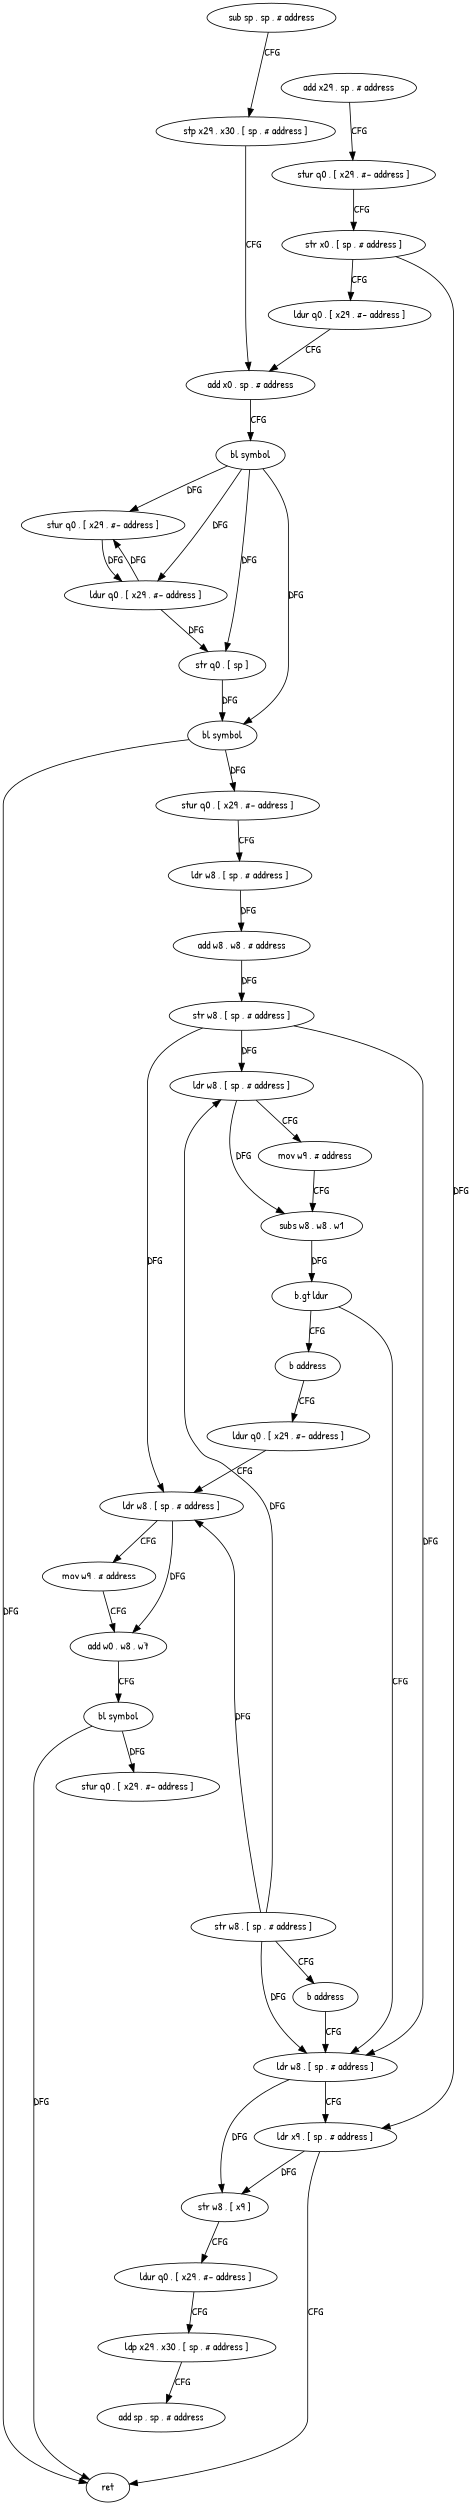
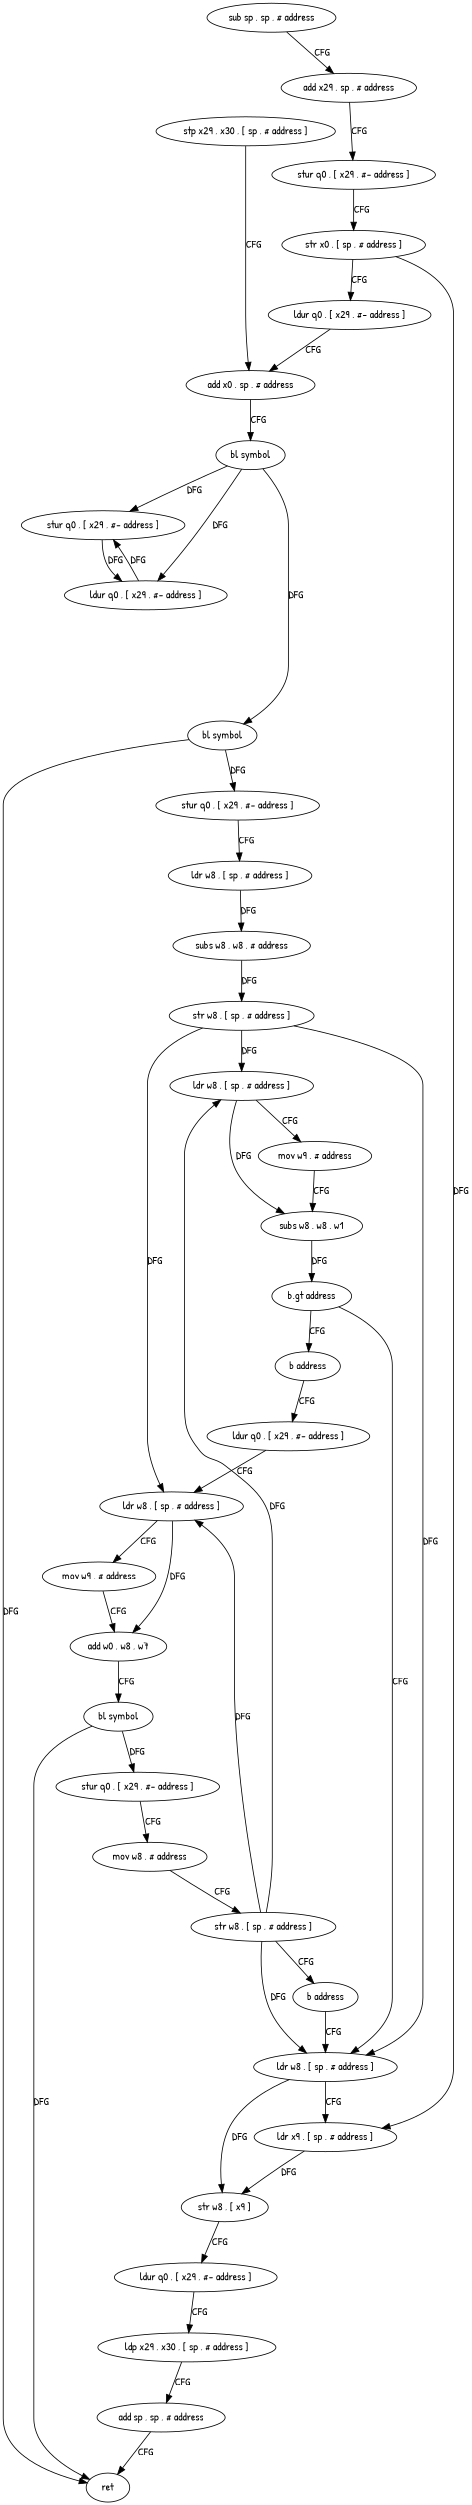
edge "sub sp , sp , # address" -> "stp x29 , x30 , [ sp , # address ]": now "sub sp , sp , # address" -> "add x29 , sp , # address"
node "str q0 , [ sp ]": removed
node "add w8 , w8 , # address": label "add w8 , w8 , # address" -> "subs w8 , w8 , # address"
node "b.gt ldur": label "b.gt ldur" -> "b.gt address"
node "mov w8 , # address": added
edge "ldr x9 , [ sp , # address ]" -> "ret": now "add sp , sp , # address" -> "ret"
